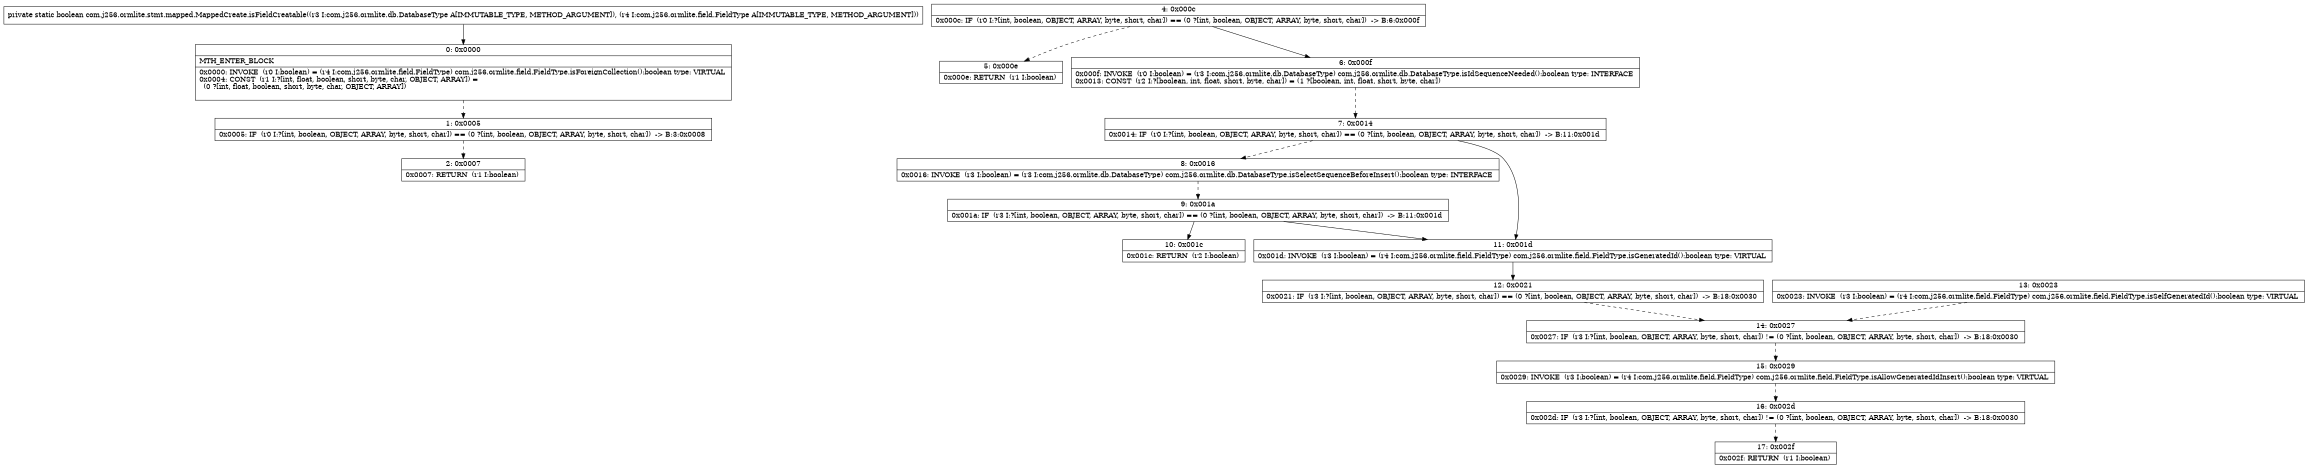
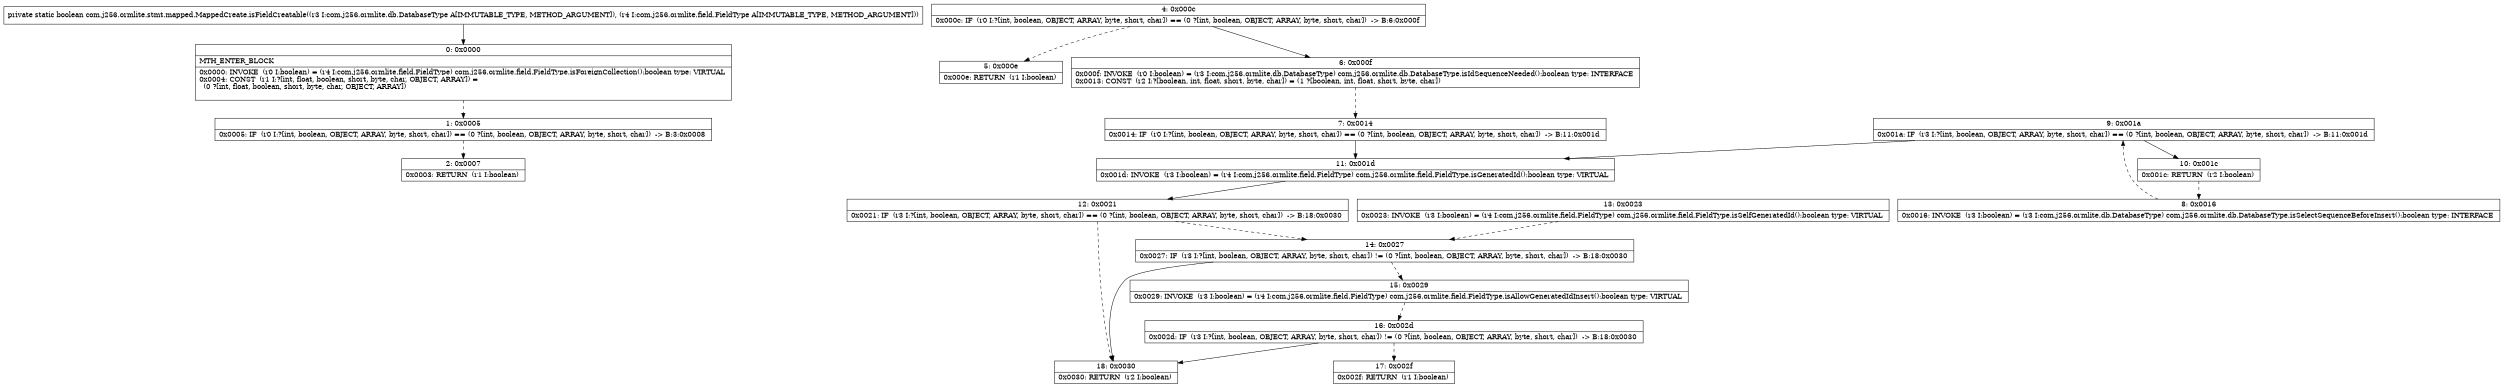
edge "7: 0x0014" -> "8: 0x0016": now "10: 0x001c" -> "8: 0x0016"
node "2: 0x0007": text "0x0007: RETURN  (r1 I:boolean)" -> "0x0003: RETURN  (r1 I:boolean)"
node "18: 0x0030": added
